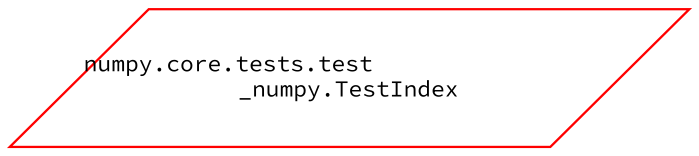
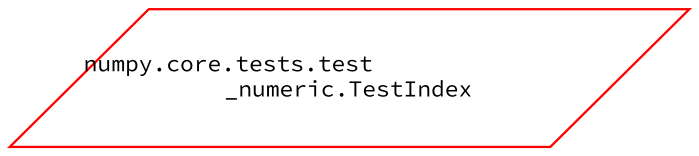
node "numpy.core.tests.test _numpy.TestIndex": label "numpy.core.tests.test _numpy.TestIndex" -> "numpy.core.tests.test _numeric.TestIndex"
